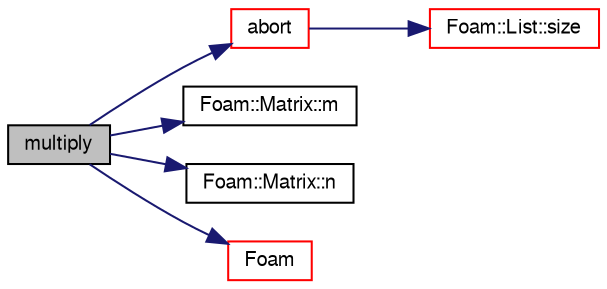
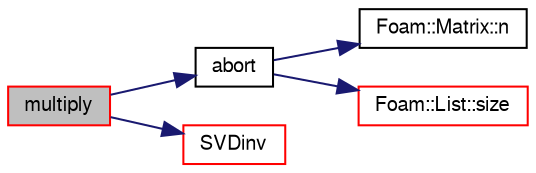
node "abort": color red -> black
node "Foam::Matrix::m": removed
node "multiply": color black -> red
edge "multiply" -> "Foam::Matrix::n": now "abort" -> "Foam::Matrix::n"
node "Foam": label "Foam" -> "SVDinv"
